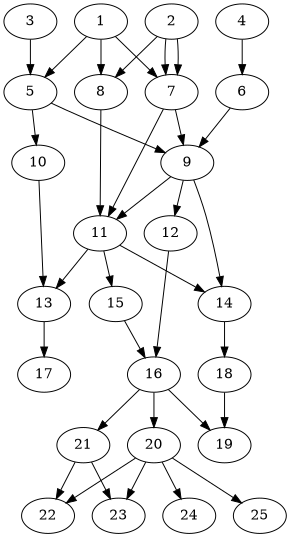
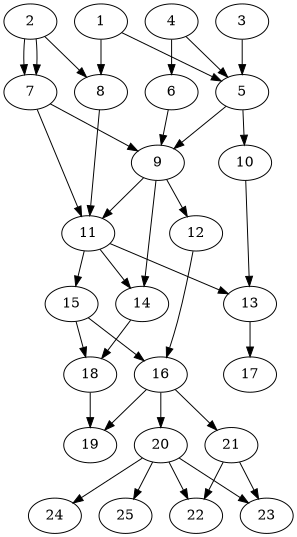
edge "1" -> "7": removed
edge "4" -> "5": added
edge "15" -> "18": added
